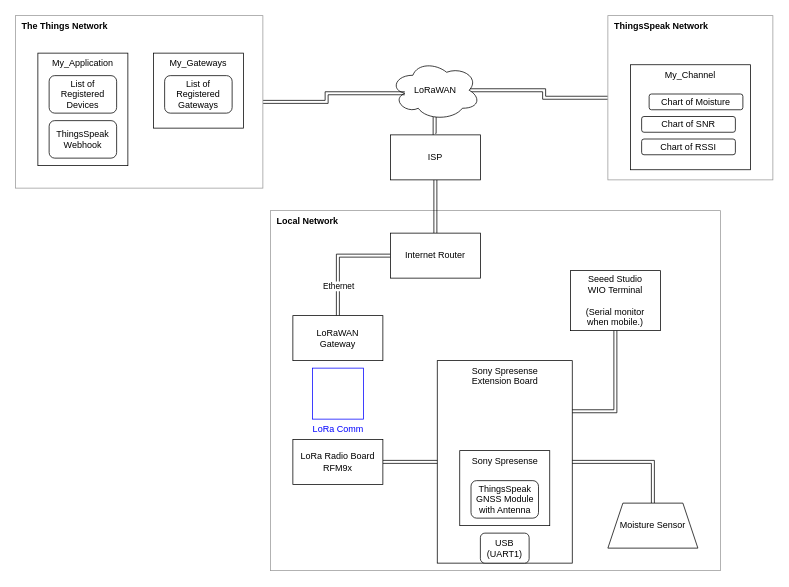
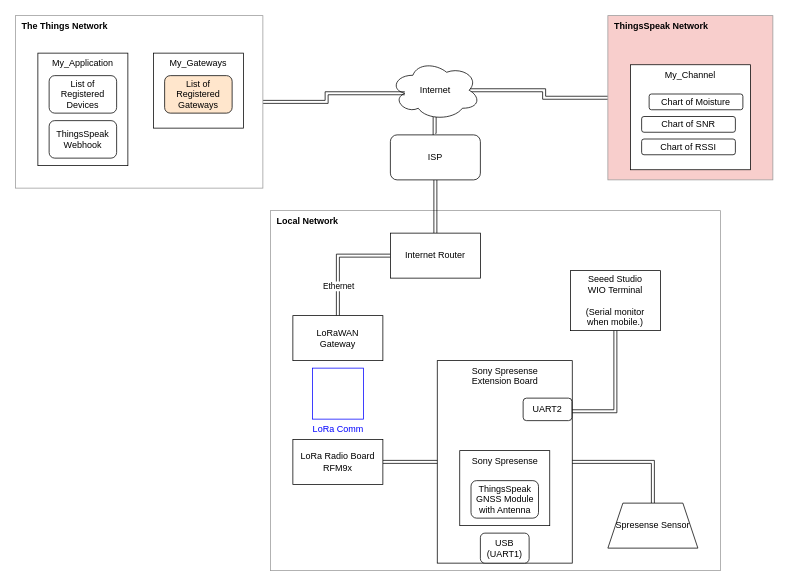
node "ThingsSpeak Network": fillcolor #ffffff -> #f8cecc
node "LoRaWAN": label "LoRaWAN" -> "Internet"
node "List of Registered Gateways": fillcolor #ffffff -> #ffe6cc
node "ISP": shape rectangle -> rounded rectangle
node "UART2": added
node "Moisture Sensor": label "Moisture Sensor" -> "Spresense Sensor"
